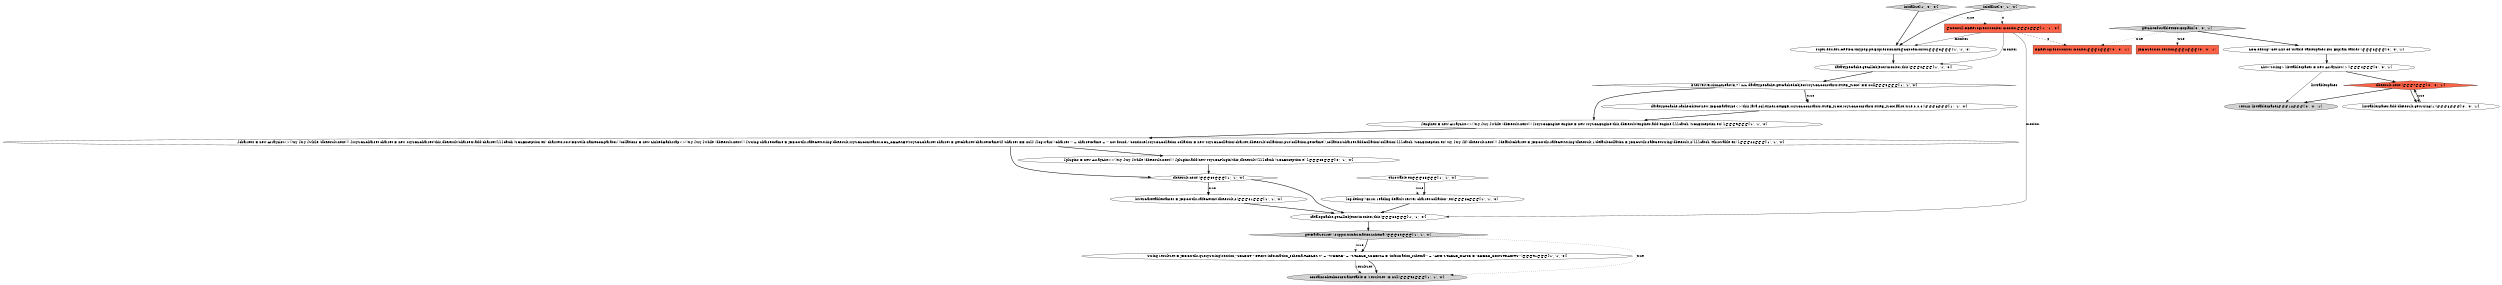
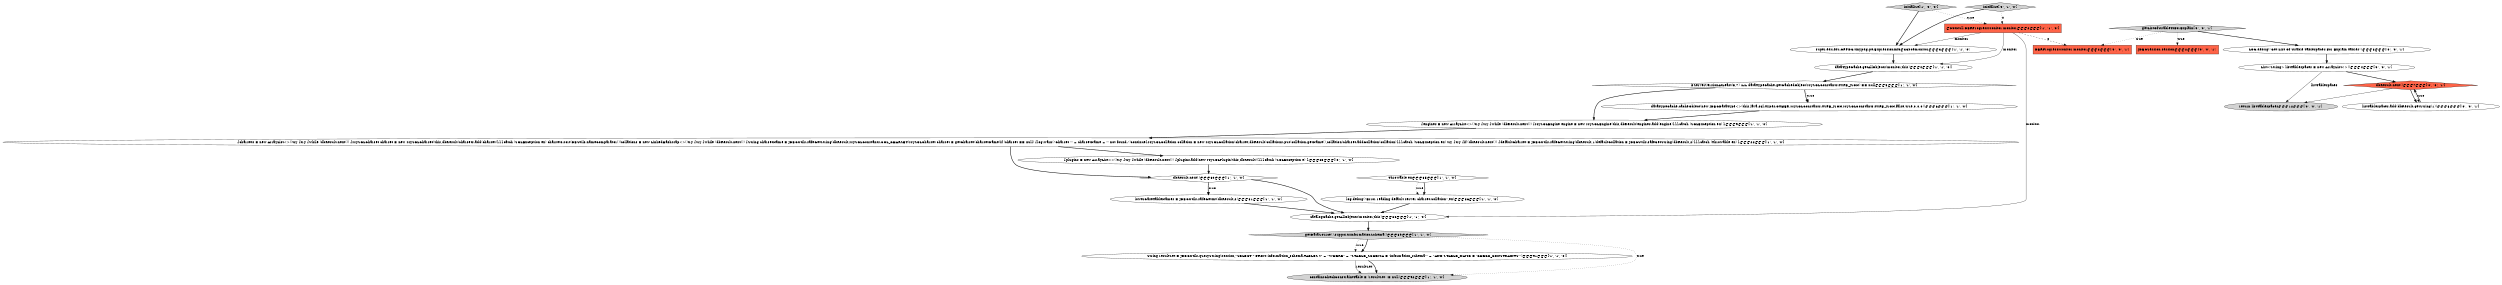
edge "dbResult.next()@@@7@@@['0', '0', '1']" -> "return listTablespaces@@@12@@@['0', '0', '1']": style bold -> solid
